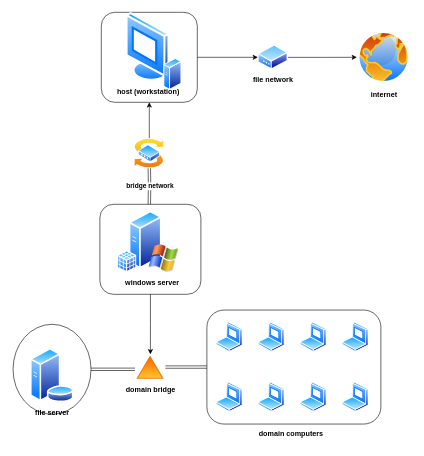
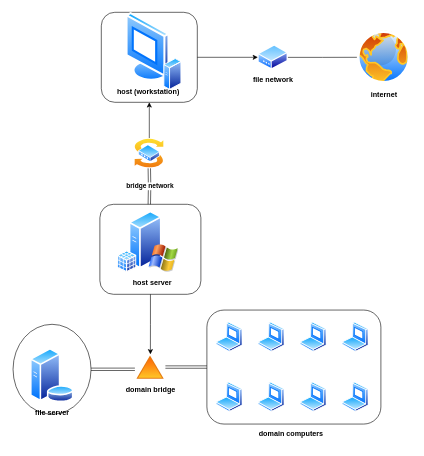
edge "file network" -> "internet": arrowhead classic -> none
node "windows server": label "windows server" -> "host server"
